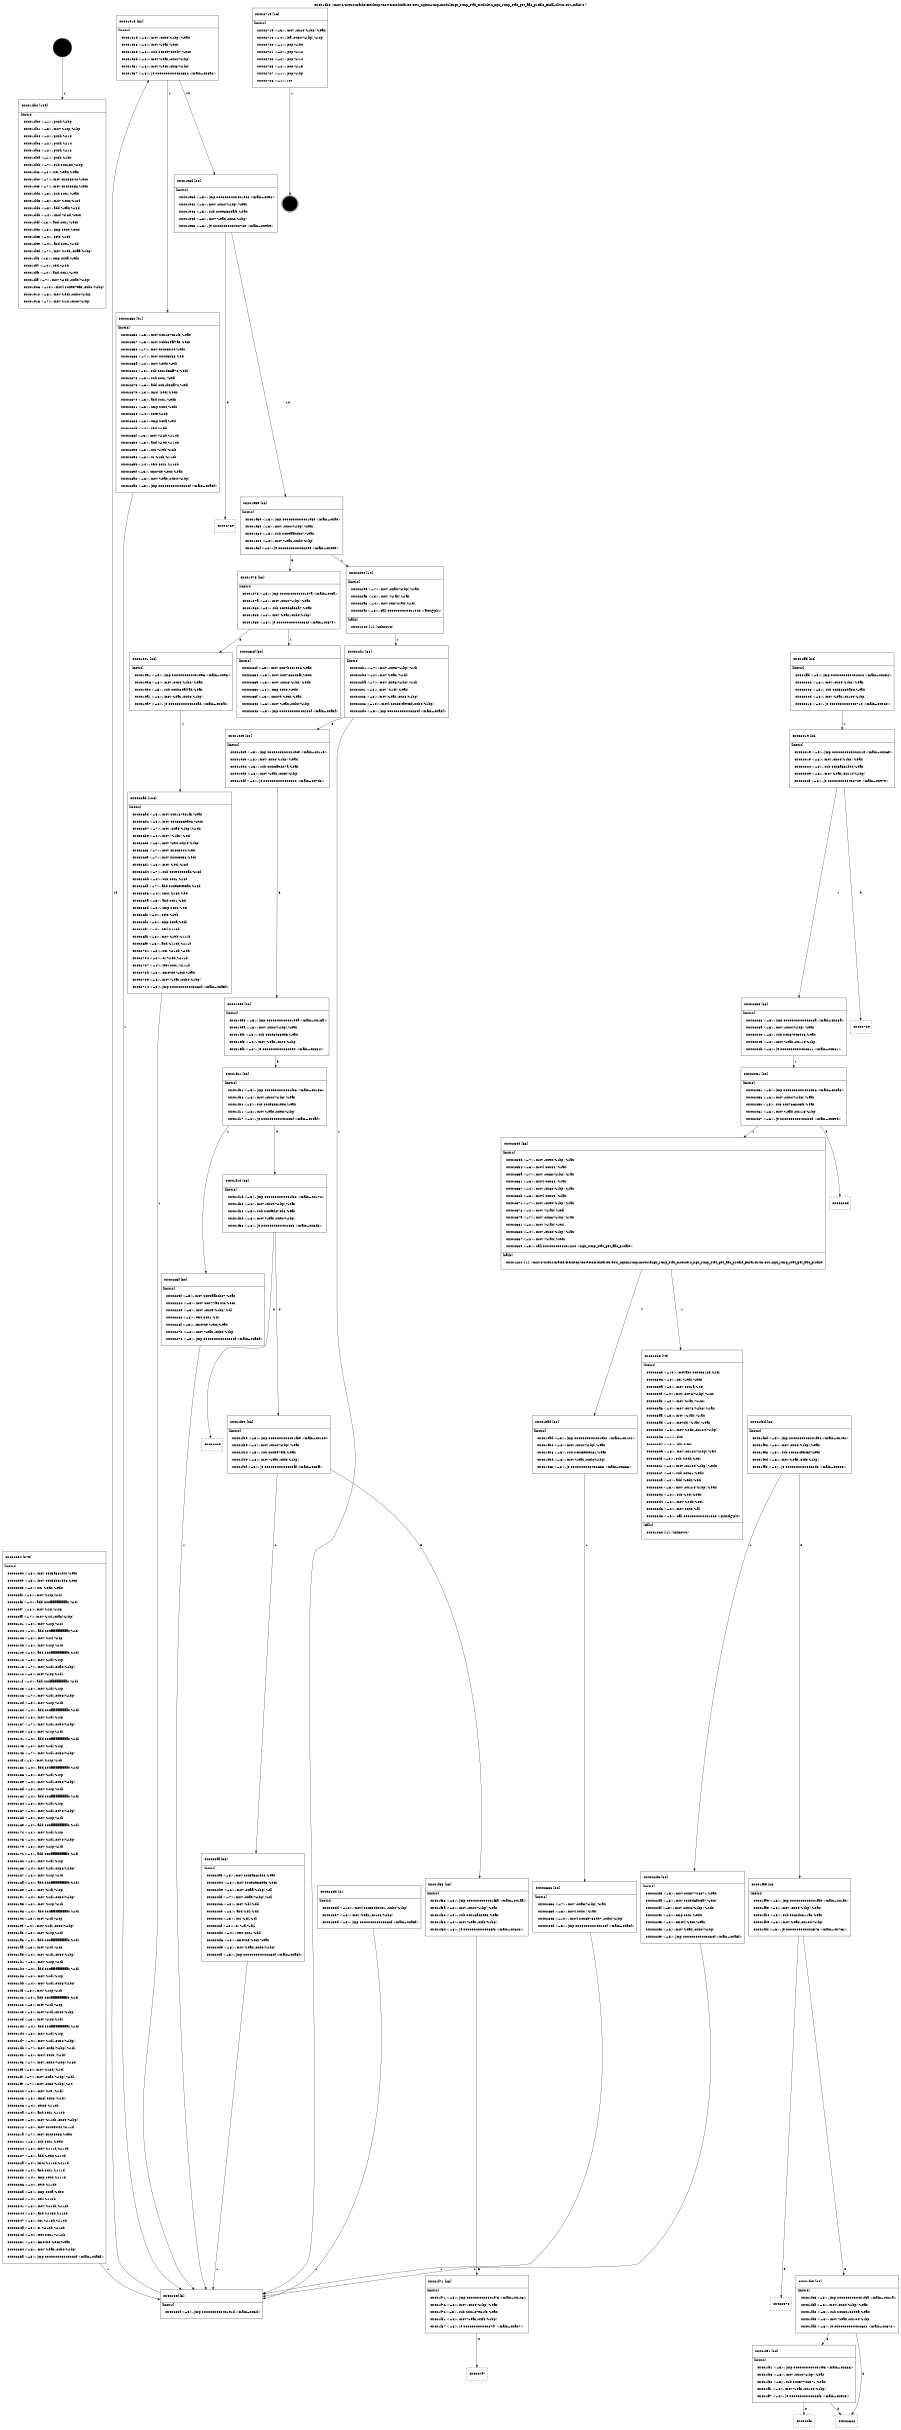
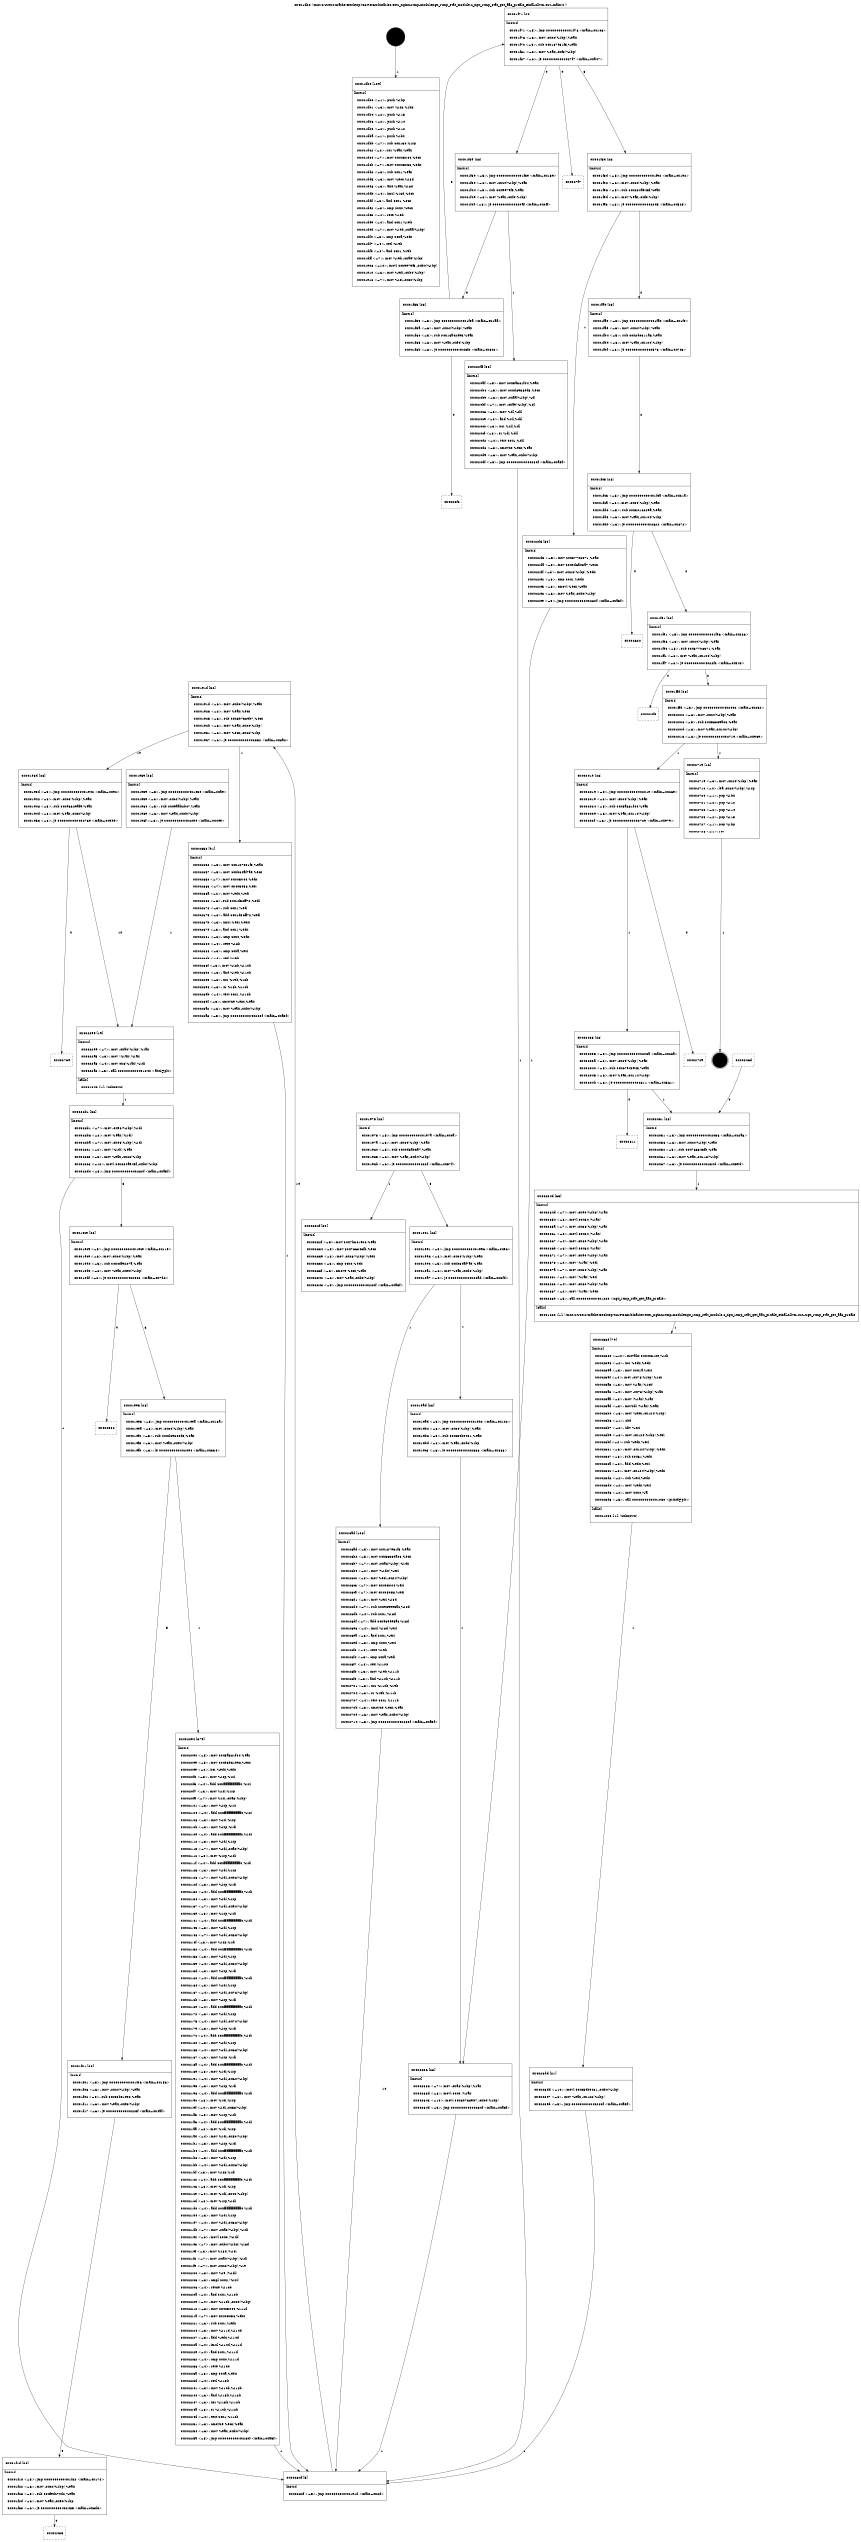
edge "0x401f71 [28]" -> "0x401f8d [28]": added, label "3"
edge "0x401e3d [28]" -> "0x401e59 [28]": now "0x401e3d [28]" -> "0x40229e [19]"
node "0x4023f2": added
edge "0x401e59 [28]" -> "0x401e75 [28]": removed, label "9"
edge "0x401ffd [28]" -> "0x402719 [16]": added, label "1"
node "0x402311": added
edge "0x402051 [28]" -> "0x40206d": reversed
edge "0x4026ad [108]" -> "0x40280f [5]": label " 1" -> " 10"
node "0x40225f [30]": removed
edge "0x401f1d [28]" -> "0x401f39 [28]": now "0x401f71 [28]" -> "0x401f39 [28]"
edge "0x40234d [65]" -> "0x401ead [28]": now "0x401e91 [28]" -> "0x401ead [28]"
node "0x402582": added
edge "0x401ee5 [28]" -> "0x4020e4 [379]": added, label "1"
edge "0x40238e [79]" -> "0x4023dd [21]": added, label "1"
edge "0x4022d5 [30]" -> "0x40280f [5]": now "0x4022d5 [30]" -> "0x402636 [28]"
node "0x402573": removed
edge "0x401fe1 [28]" -> "0x402622": now "0x401fe1 [28]" -> "0x401ffd [28]"
